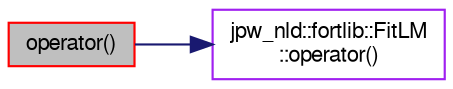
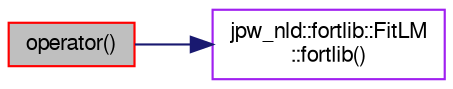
node "jpw_nld::fortlib::FitLM ::operator()": label "jpw_nld::fortlib::FitLM ::operator()" -> "jpw_nld::fortlib::FitLM ::fortlib()"
